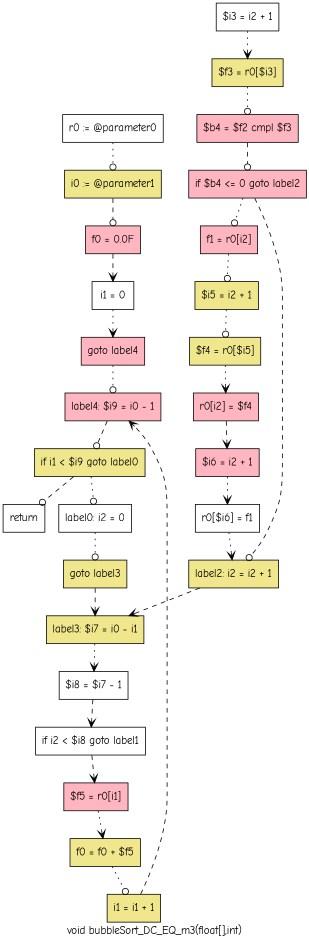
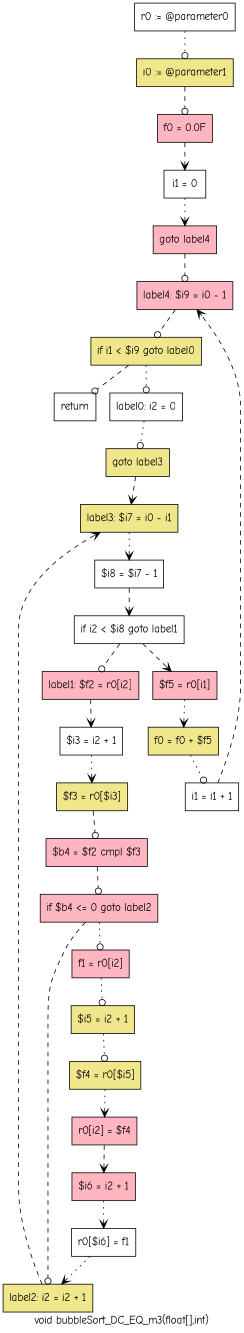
edge "$f3 = r0[$i3]" -> "$b4 = $f2 cmpl $f3": style dotted -> dashed
edge "goto label4" -> "label4: $i9 = i0 - 1": style dotted -> dashed
node "label1: $f2 = r0[i2]": added
node "i1 = i1 + 1": fillcolor khaki -> white
